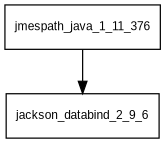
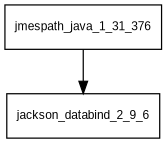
node "jmespath_java_1_11_376": label "jmespath_java_1_11_376" -> "jmespath_java_1_31_376"
